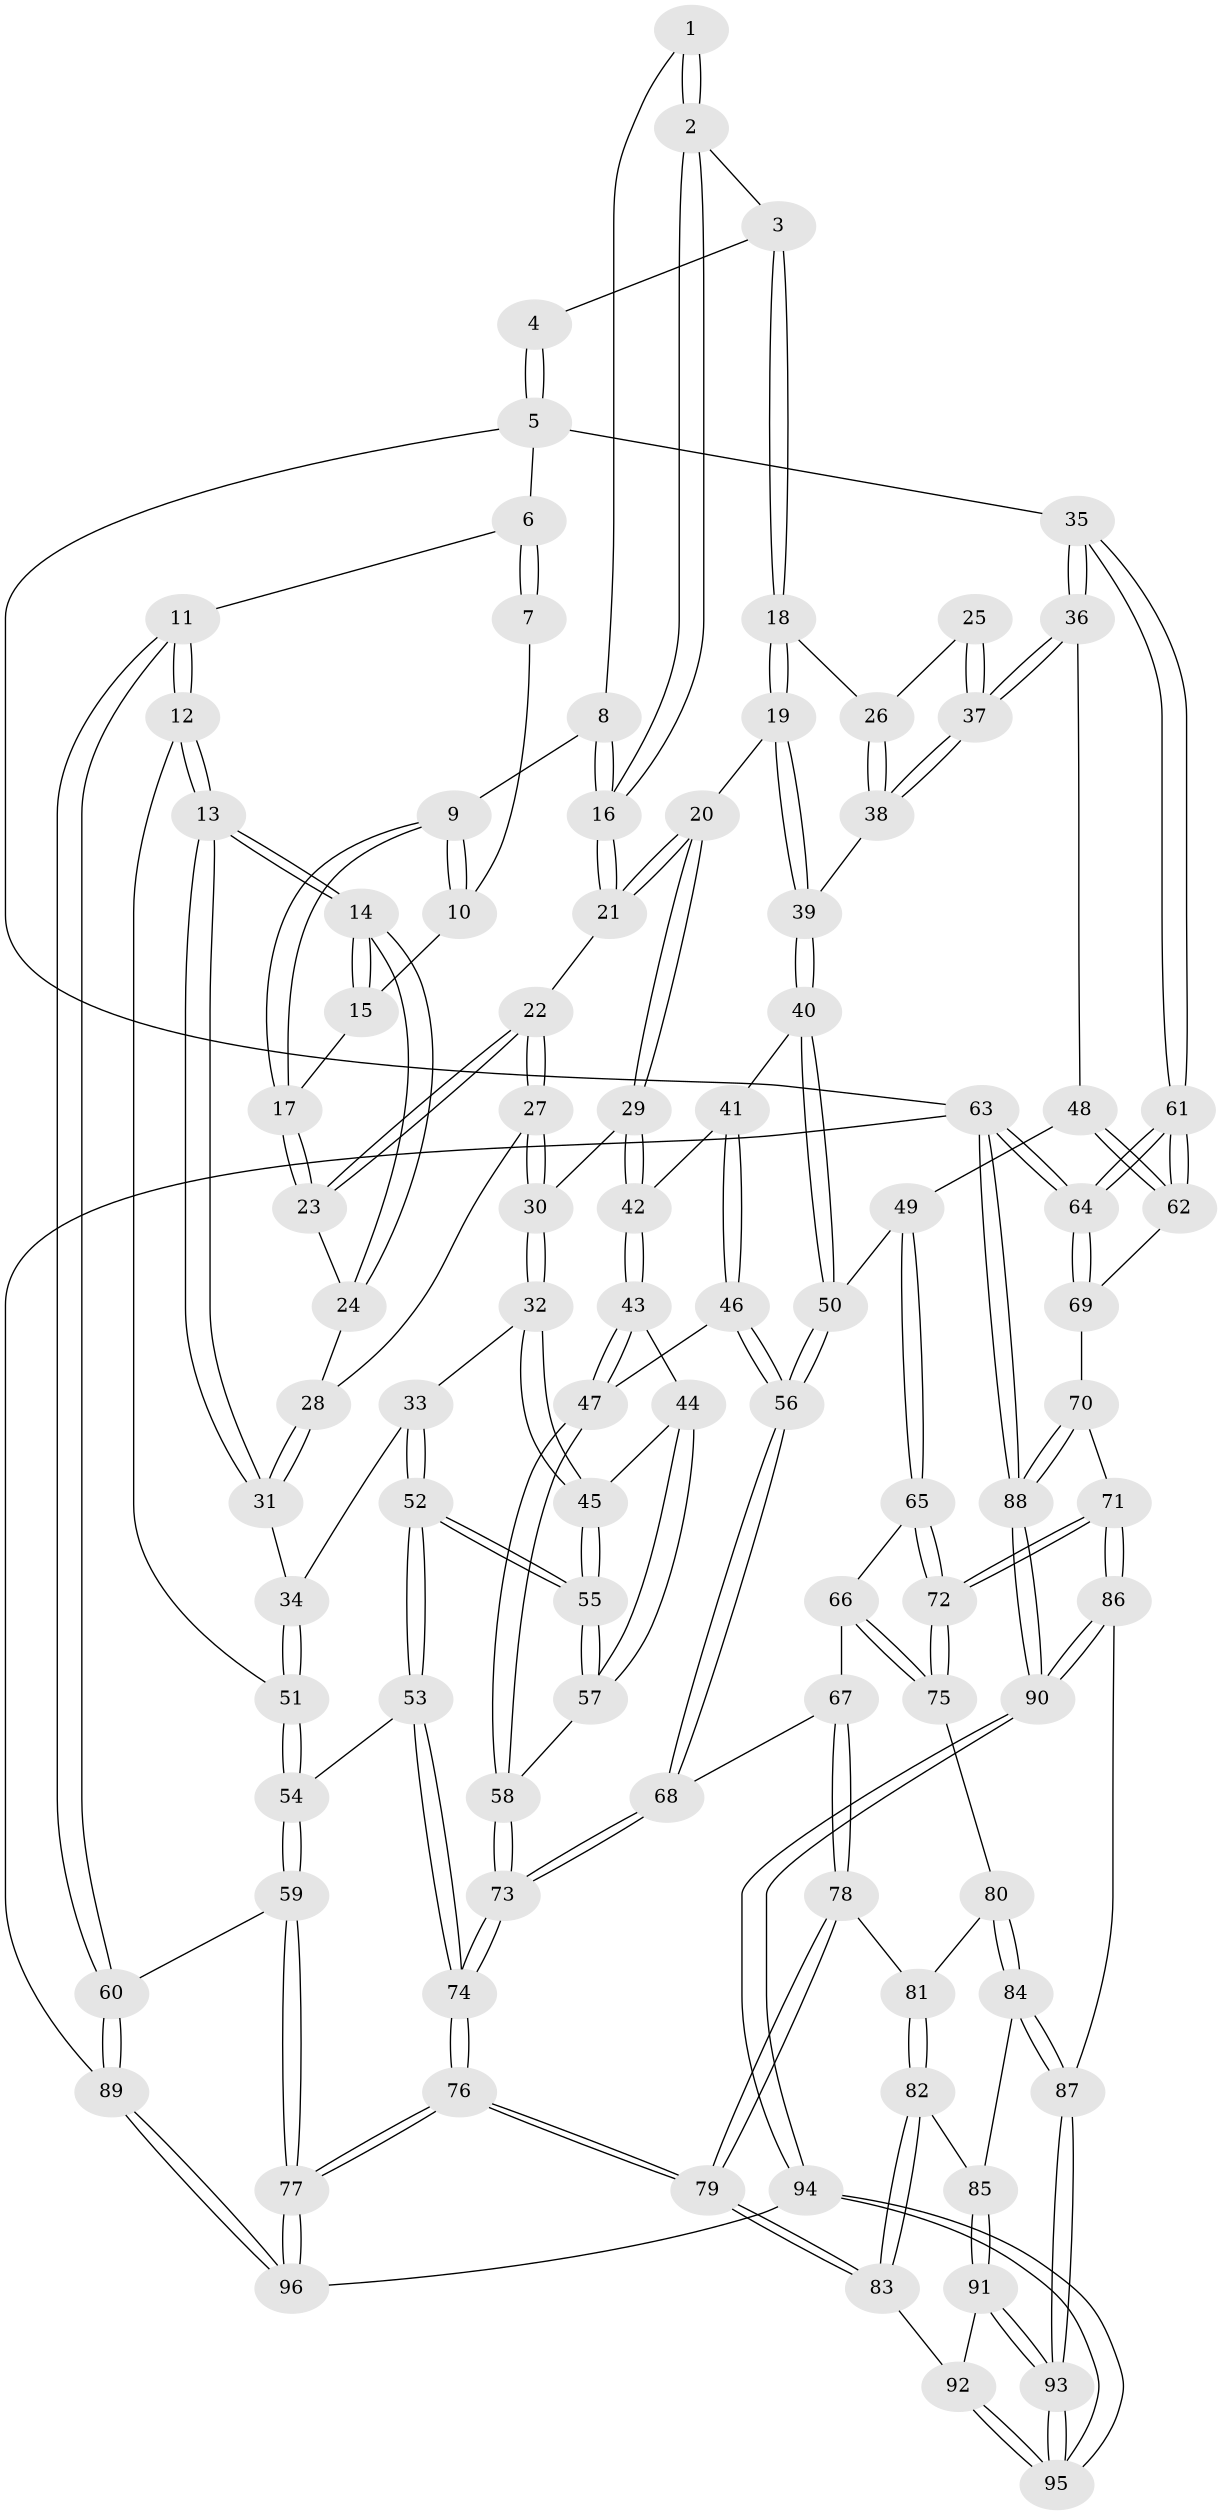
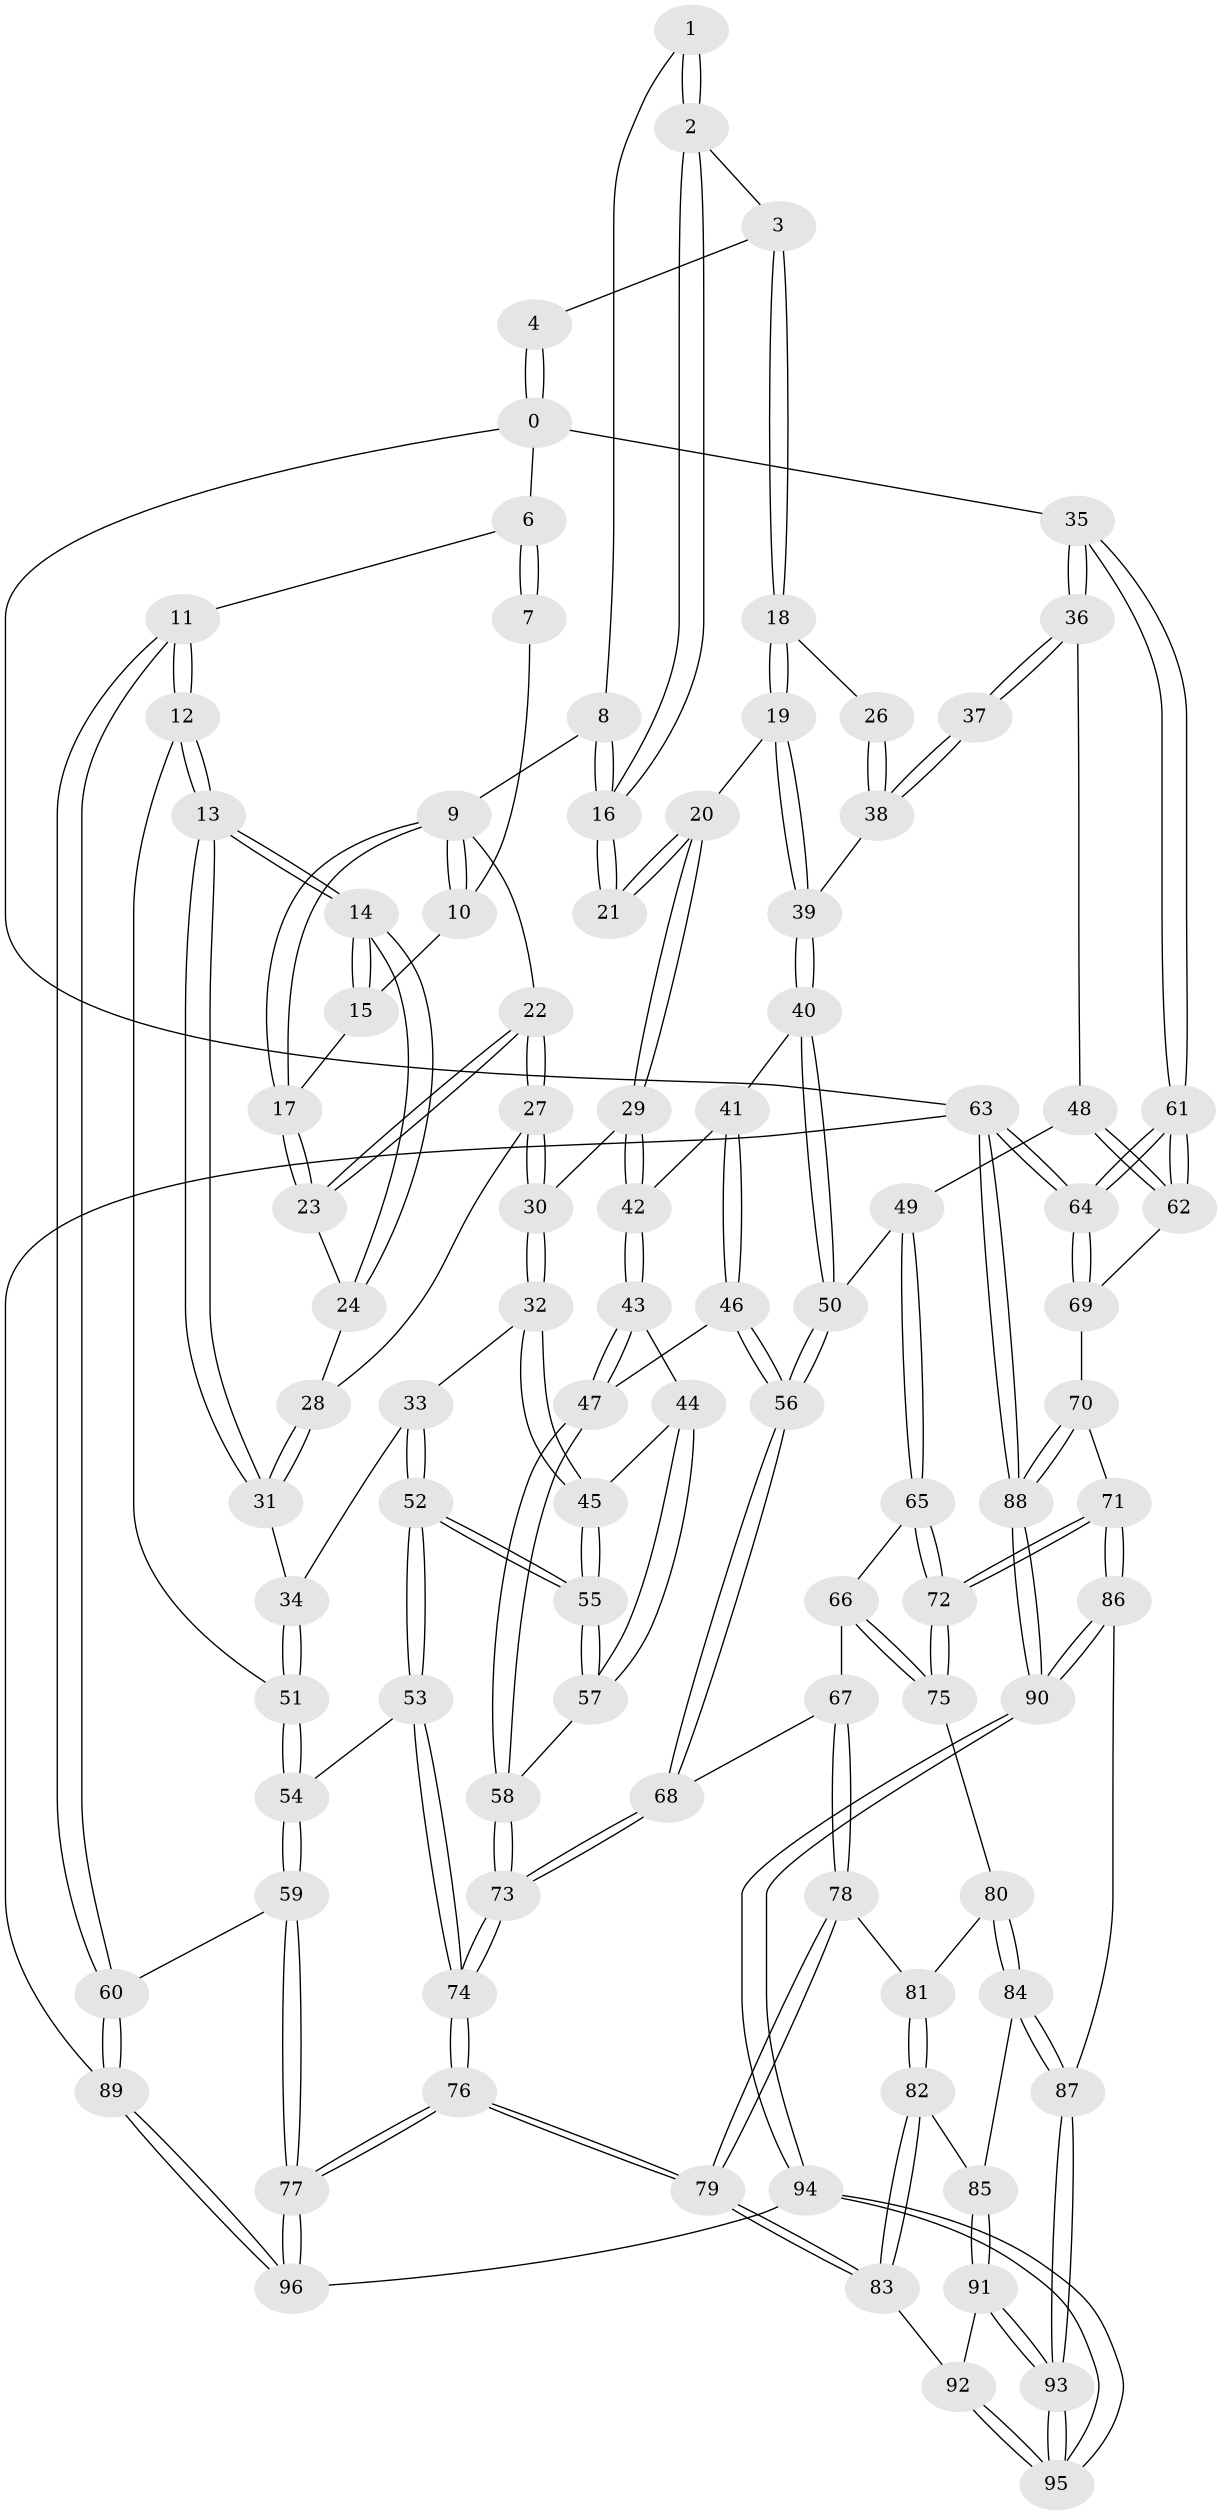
node "5": label "5" -> "0"
node "25": removed
edge "21" -- "22": now "9" -- "22"
